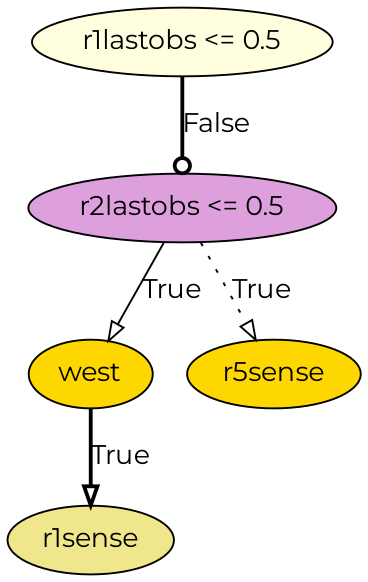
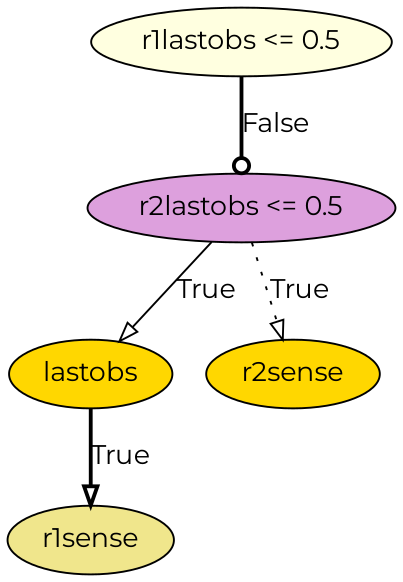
node "west": label "west" -> "lastobs"
node "r5sense": label "r5sense" -> "r2sense"
